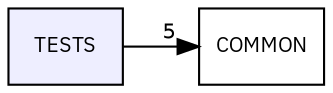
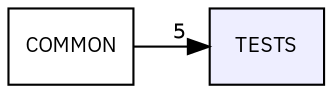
edge "TESTS" -> "COMMON": reversed
